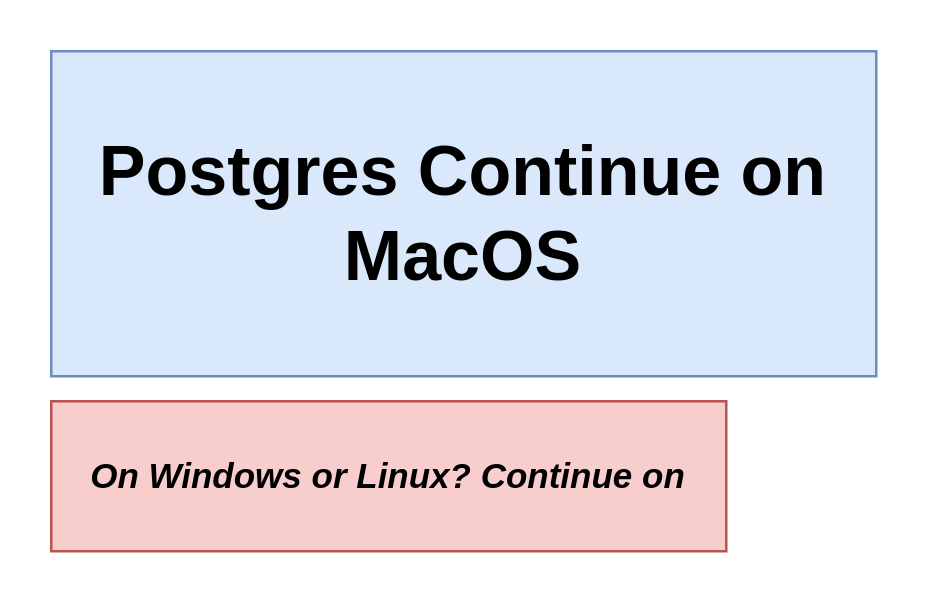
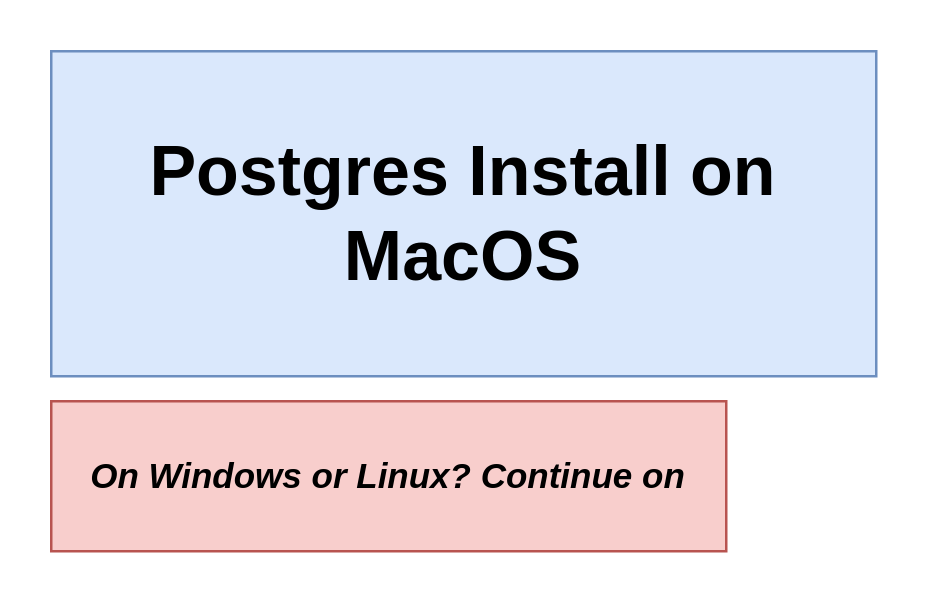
node "Postgres Continue on MacOS": label "Postgres Continue on MacOS" -> "Postgres Install on MacOS"
